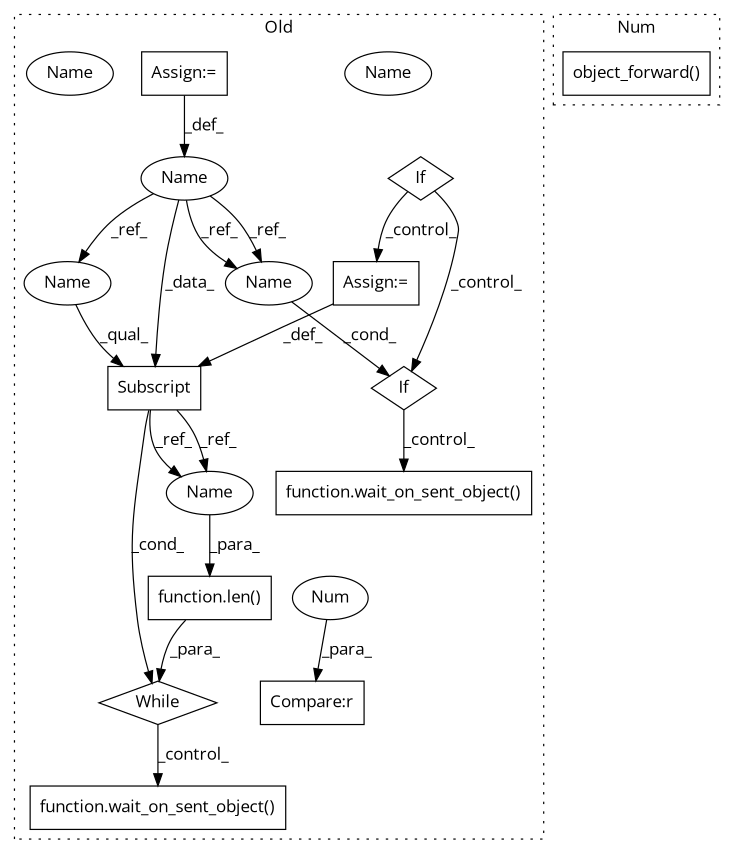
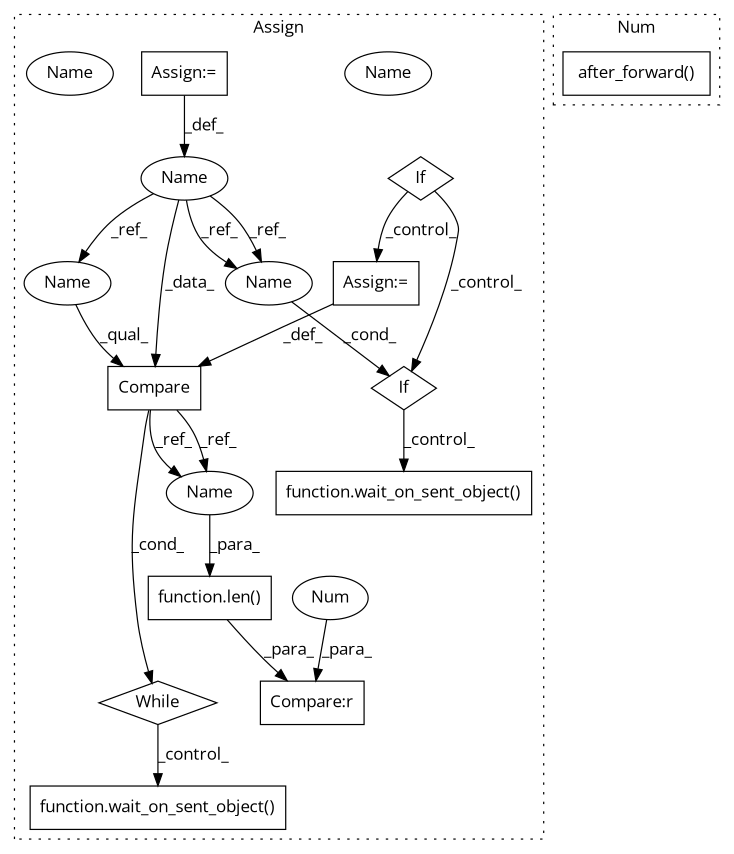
cluster "Old": label "Old" -> "Assign"
node "object_forward()": label "object_forward()" -> "after_forward()"
node "Subscript": label "Subscript" -> "Compare"
edge "function.len()" -> "While": now "function.len()" -> "Compare:r"
